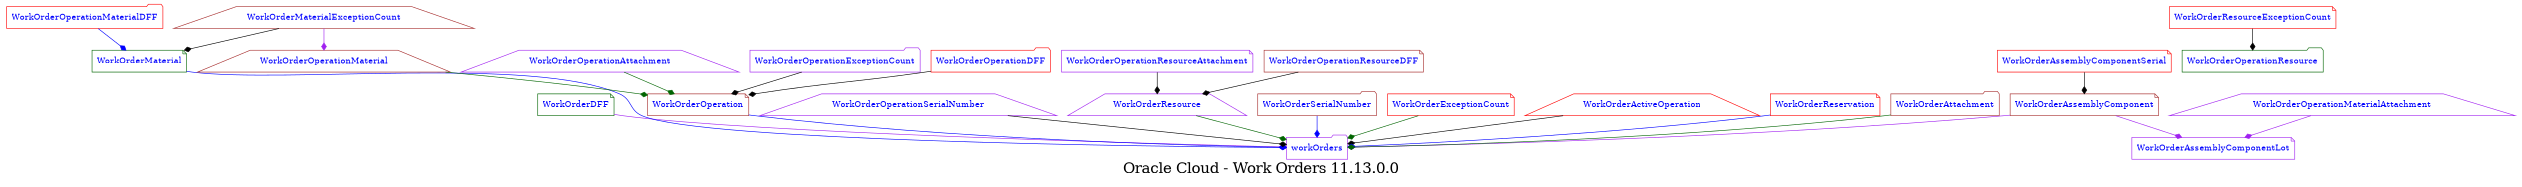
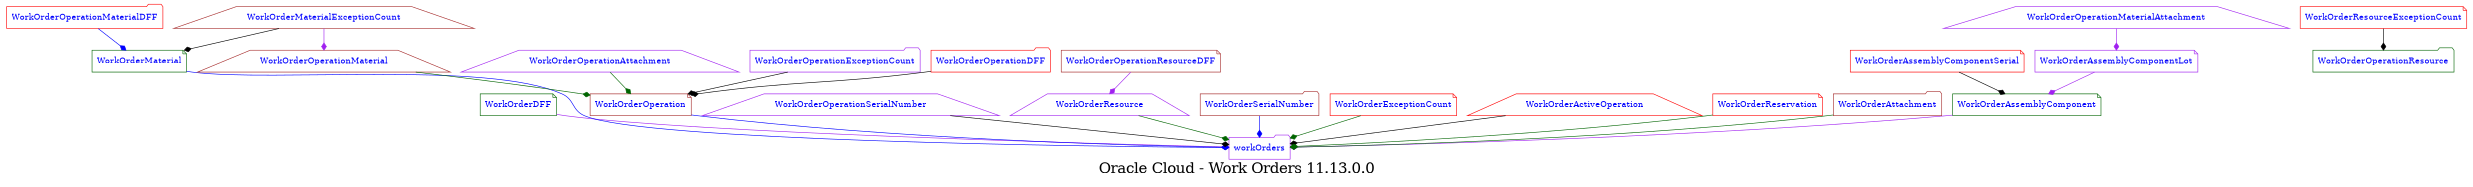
node "WorkOrderOperationResourceAttachment": removed
edge "WorkOrderOperationResourceDFF" -> "WorkOrderResource": color black -> purple
node "WorkOrderAssemblyComponent": color brown -> darkgreen
edge "WorkOrderAssemblyComponent" -> "WorkOrderAssemblyComponentLot": reversed
edge "WorkOrderReservation" -> "workOrders": color blue -> darkgreen
